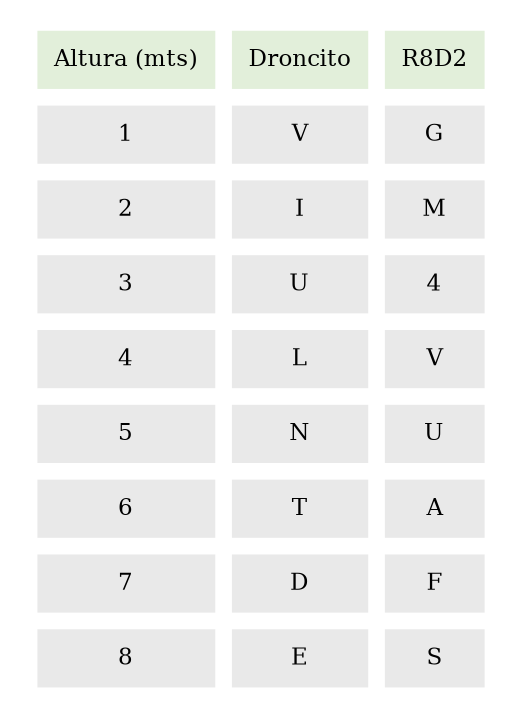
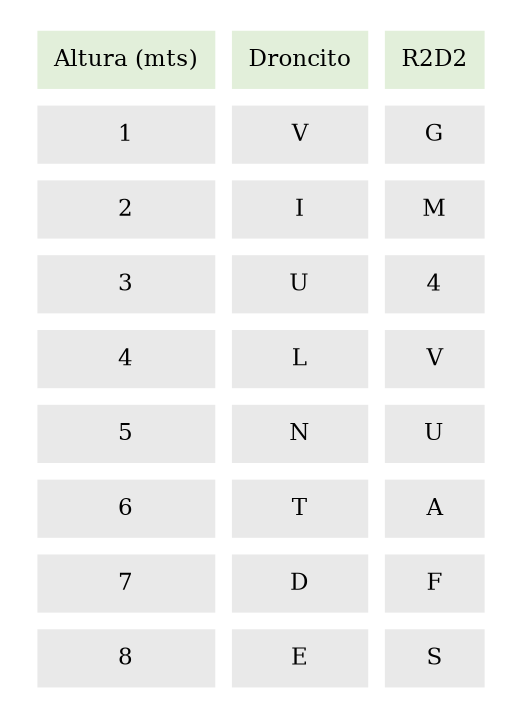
node "Altura (mts)": text "R8D2" -> "R2D2"
